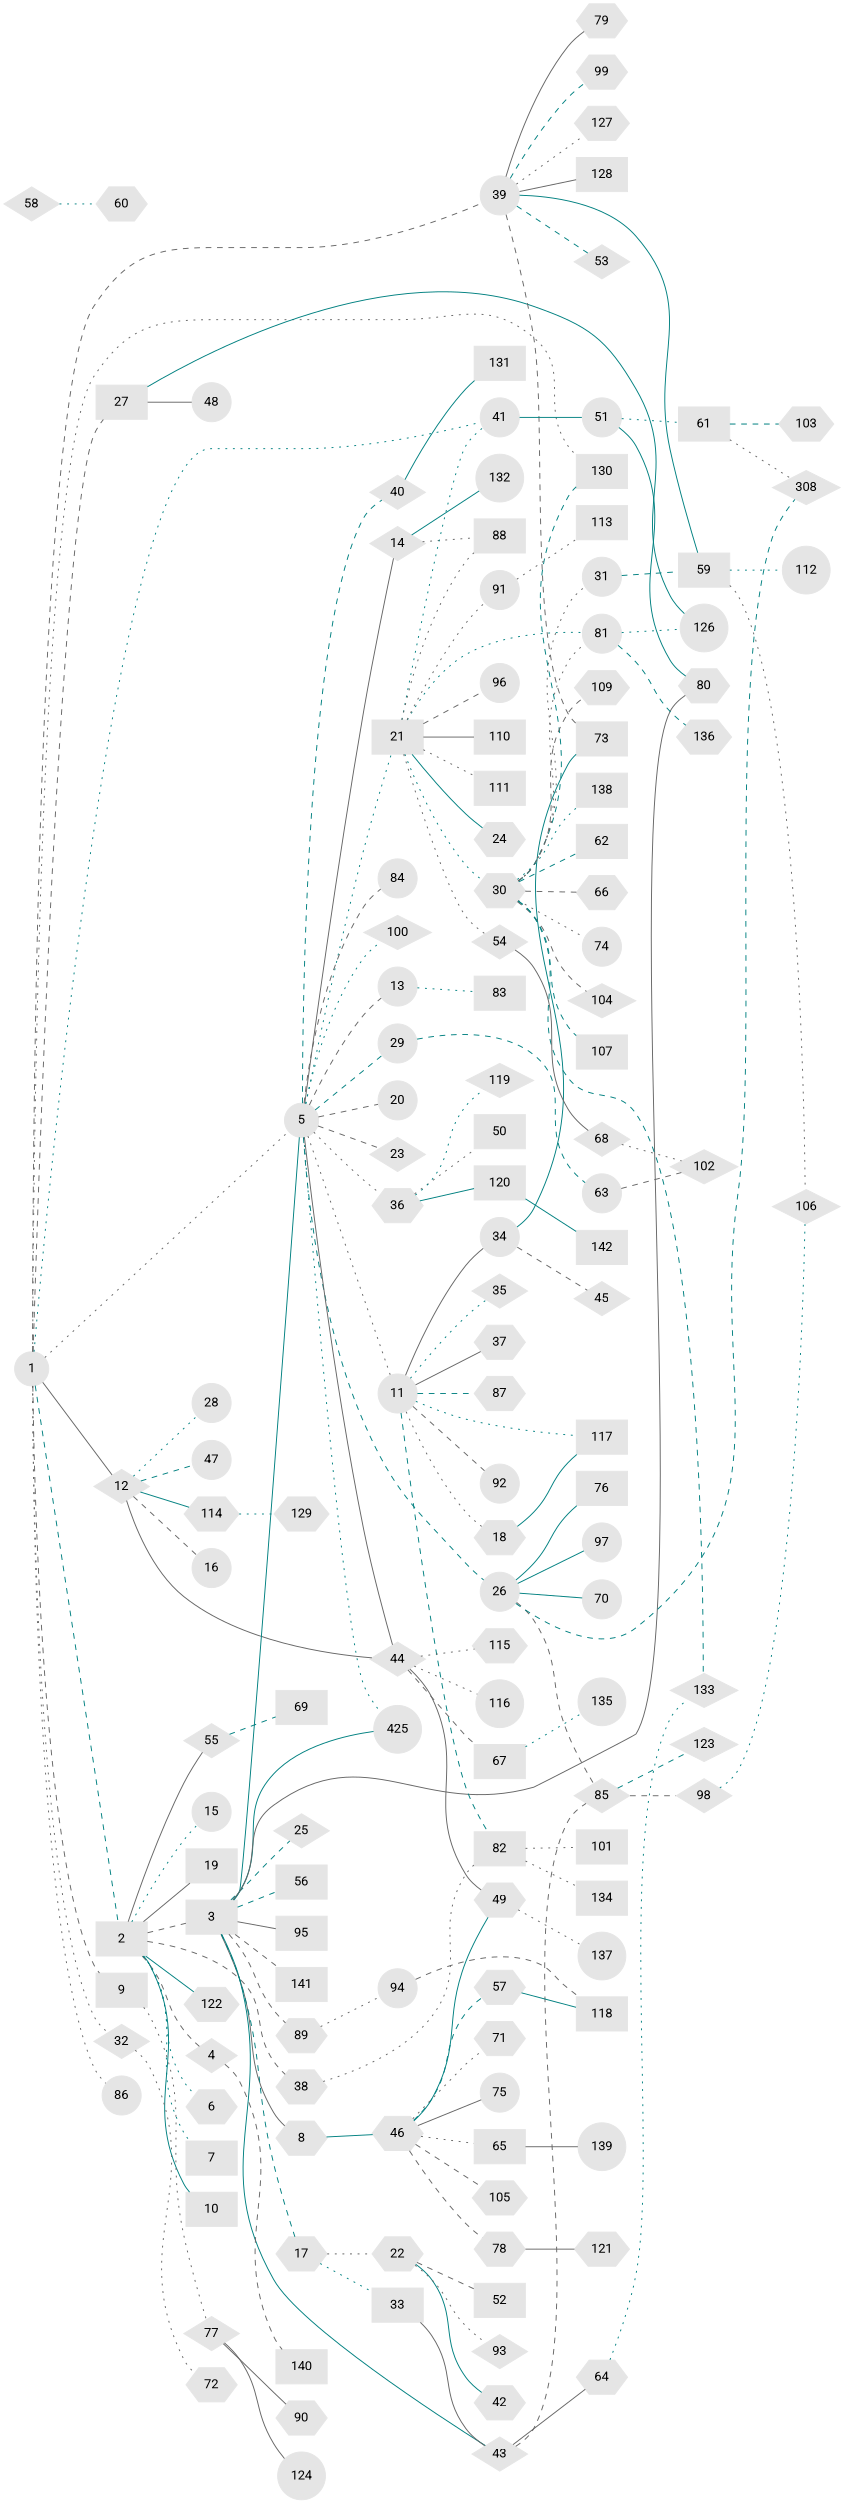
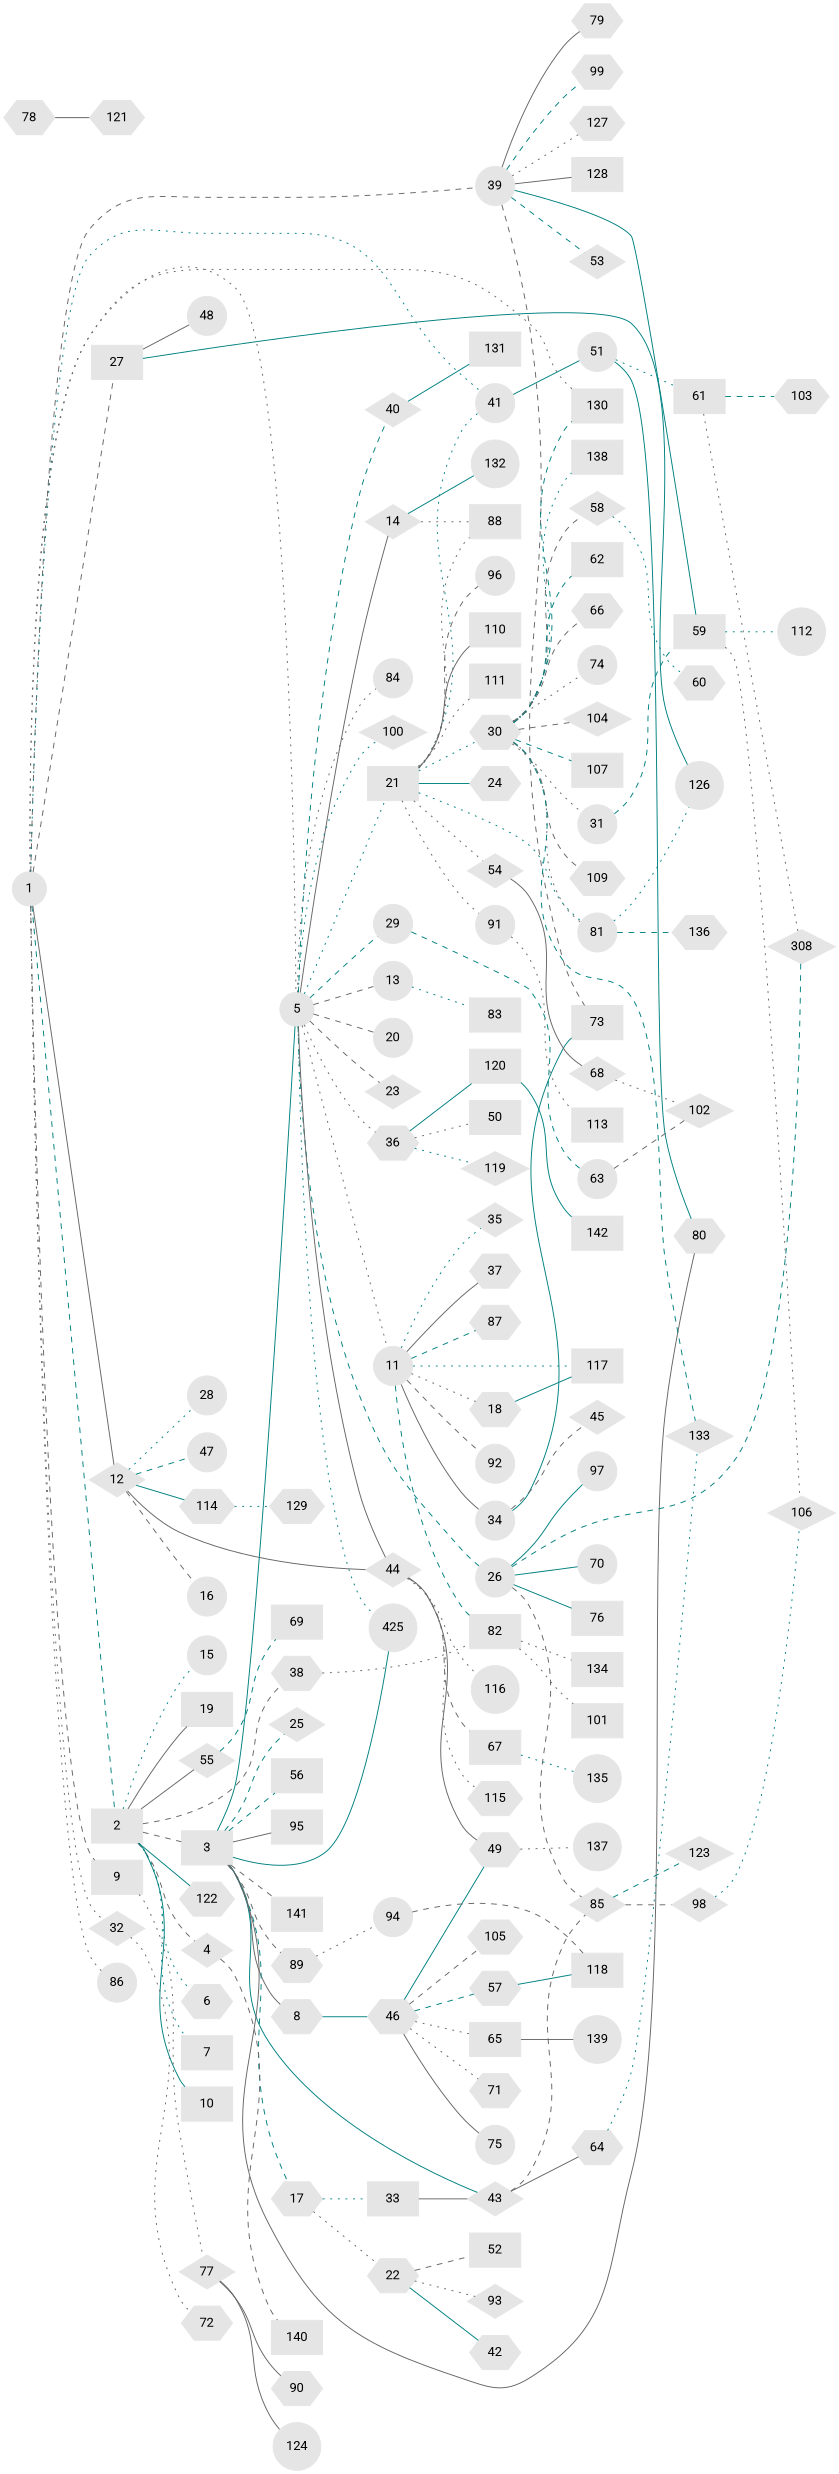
edge "58" -- "30": added
edge "84" -- "5": style dashed -> dotted
edge "46" -- "78": removed
